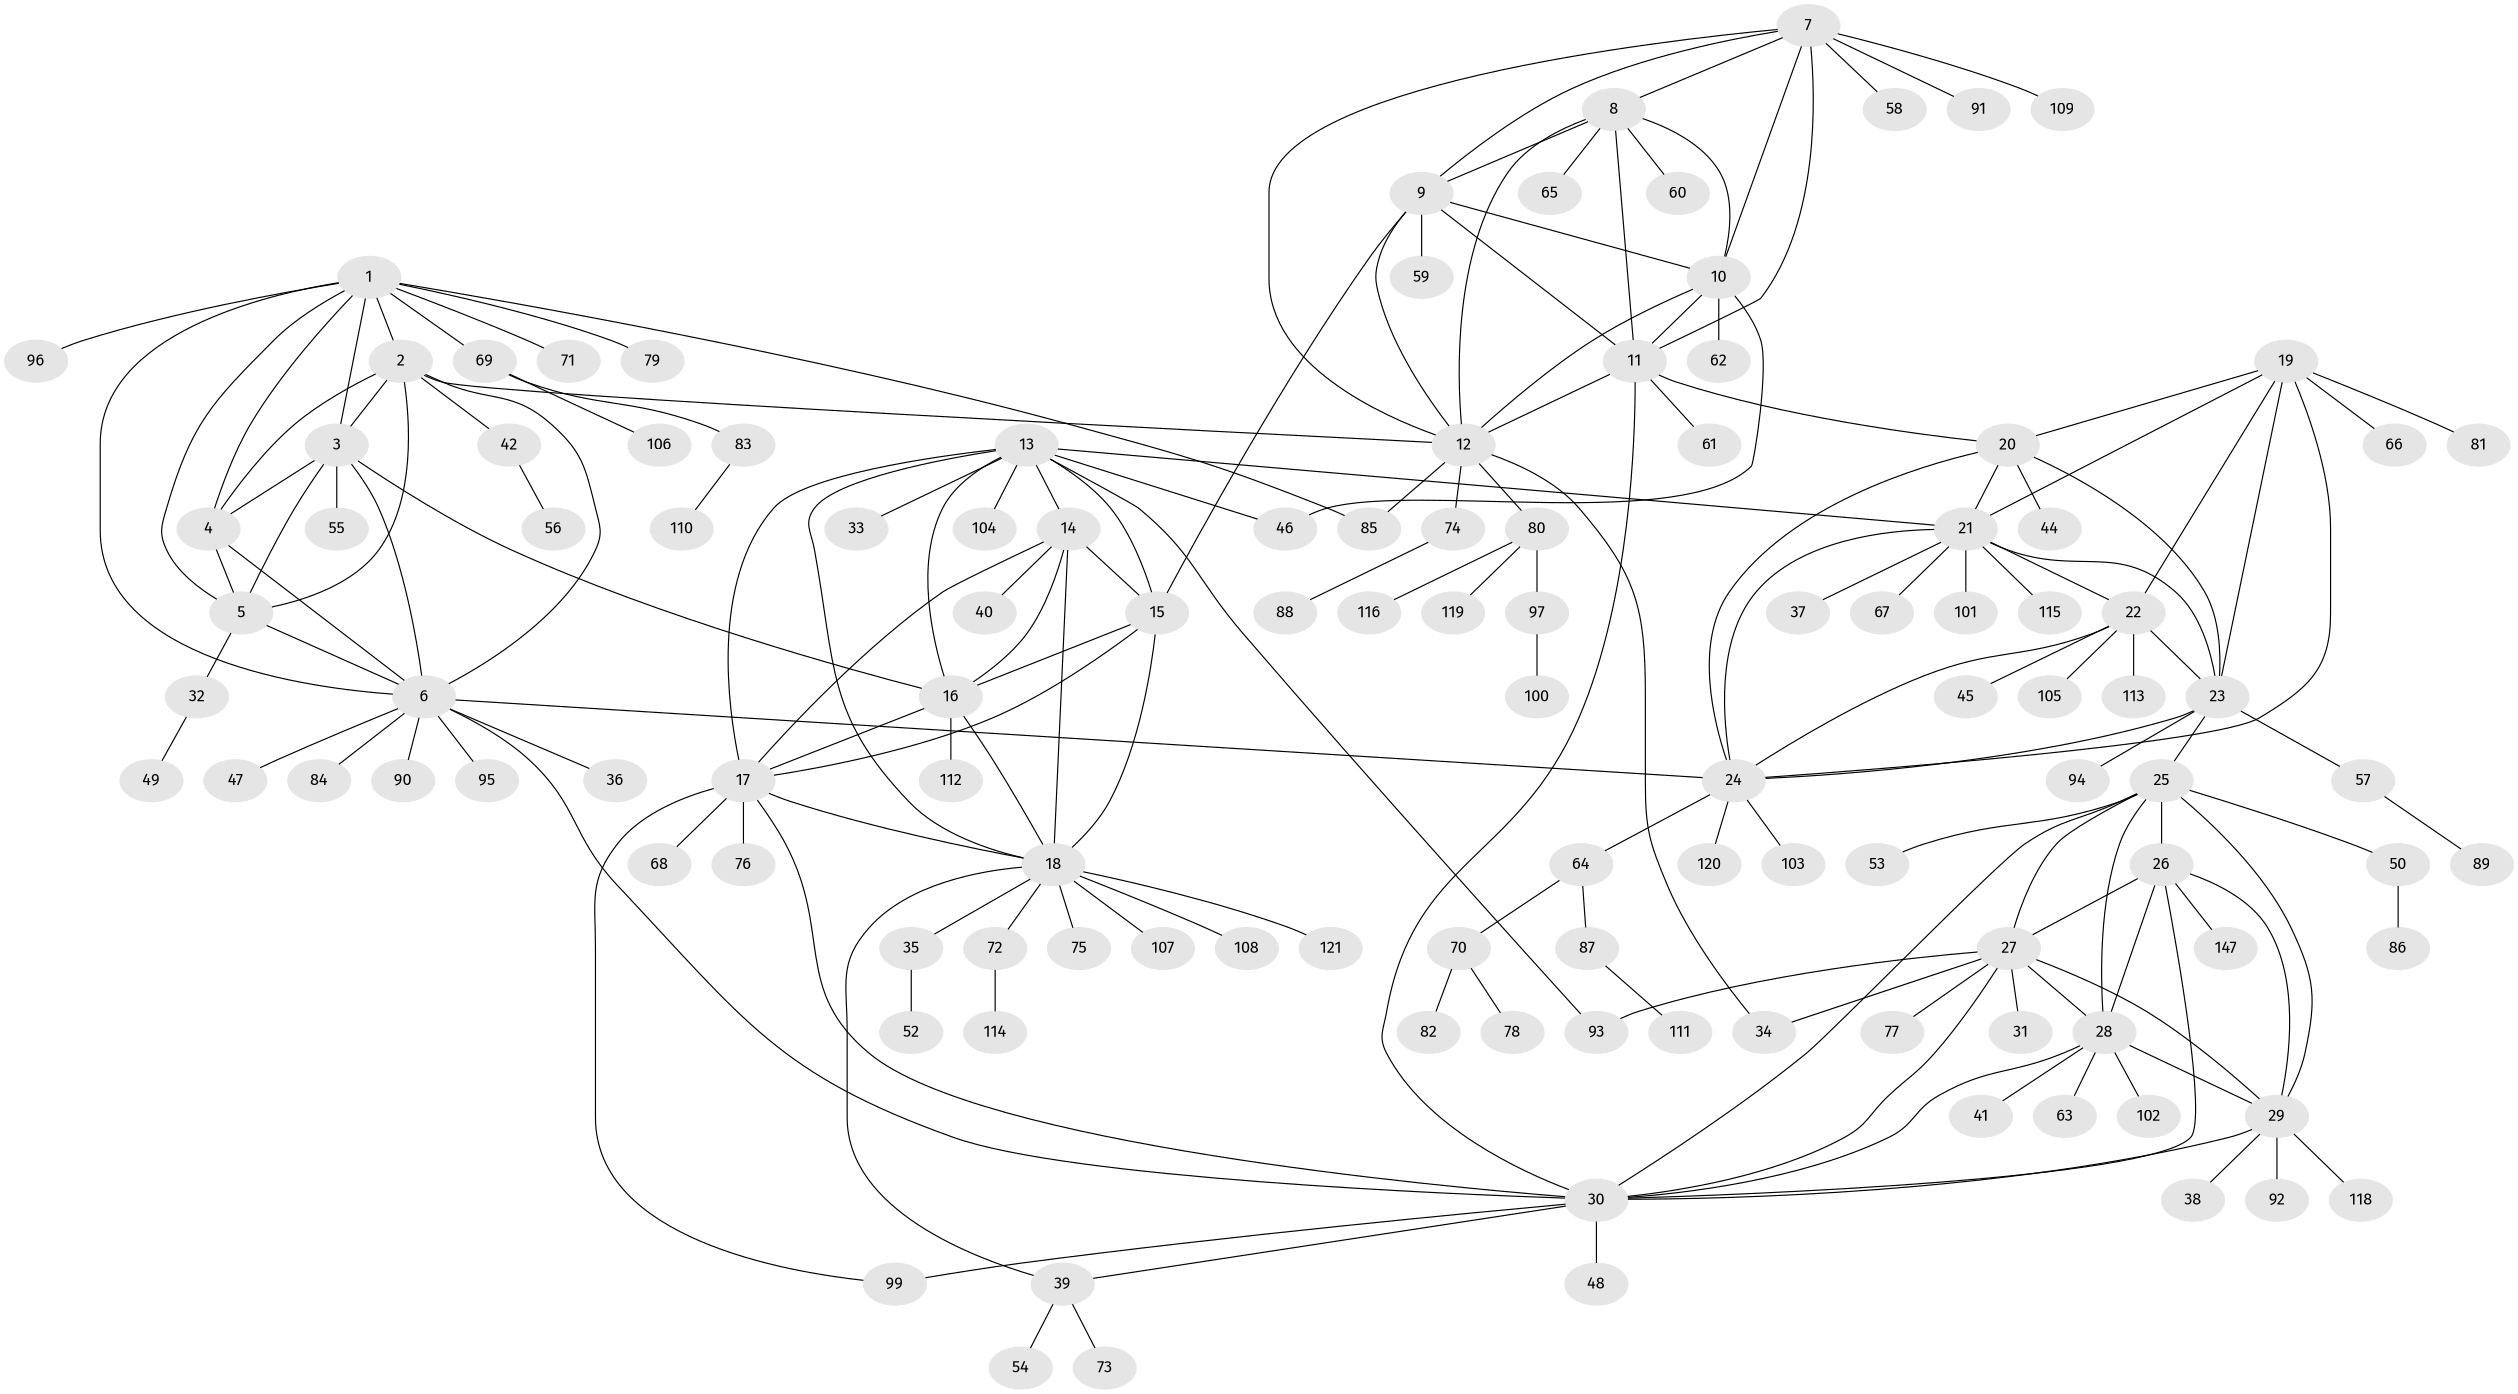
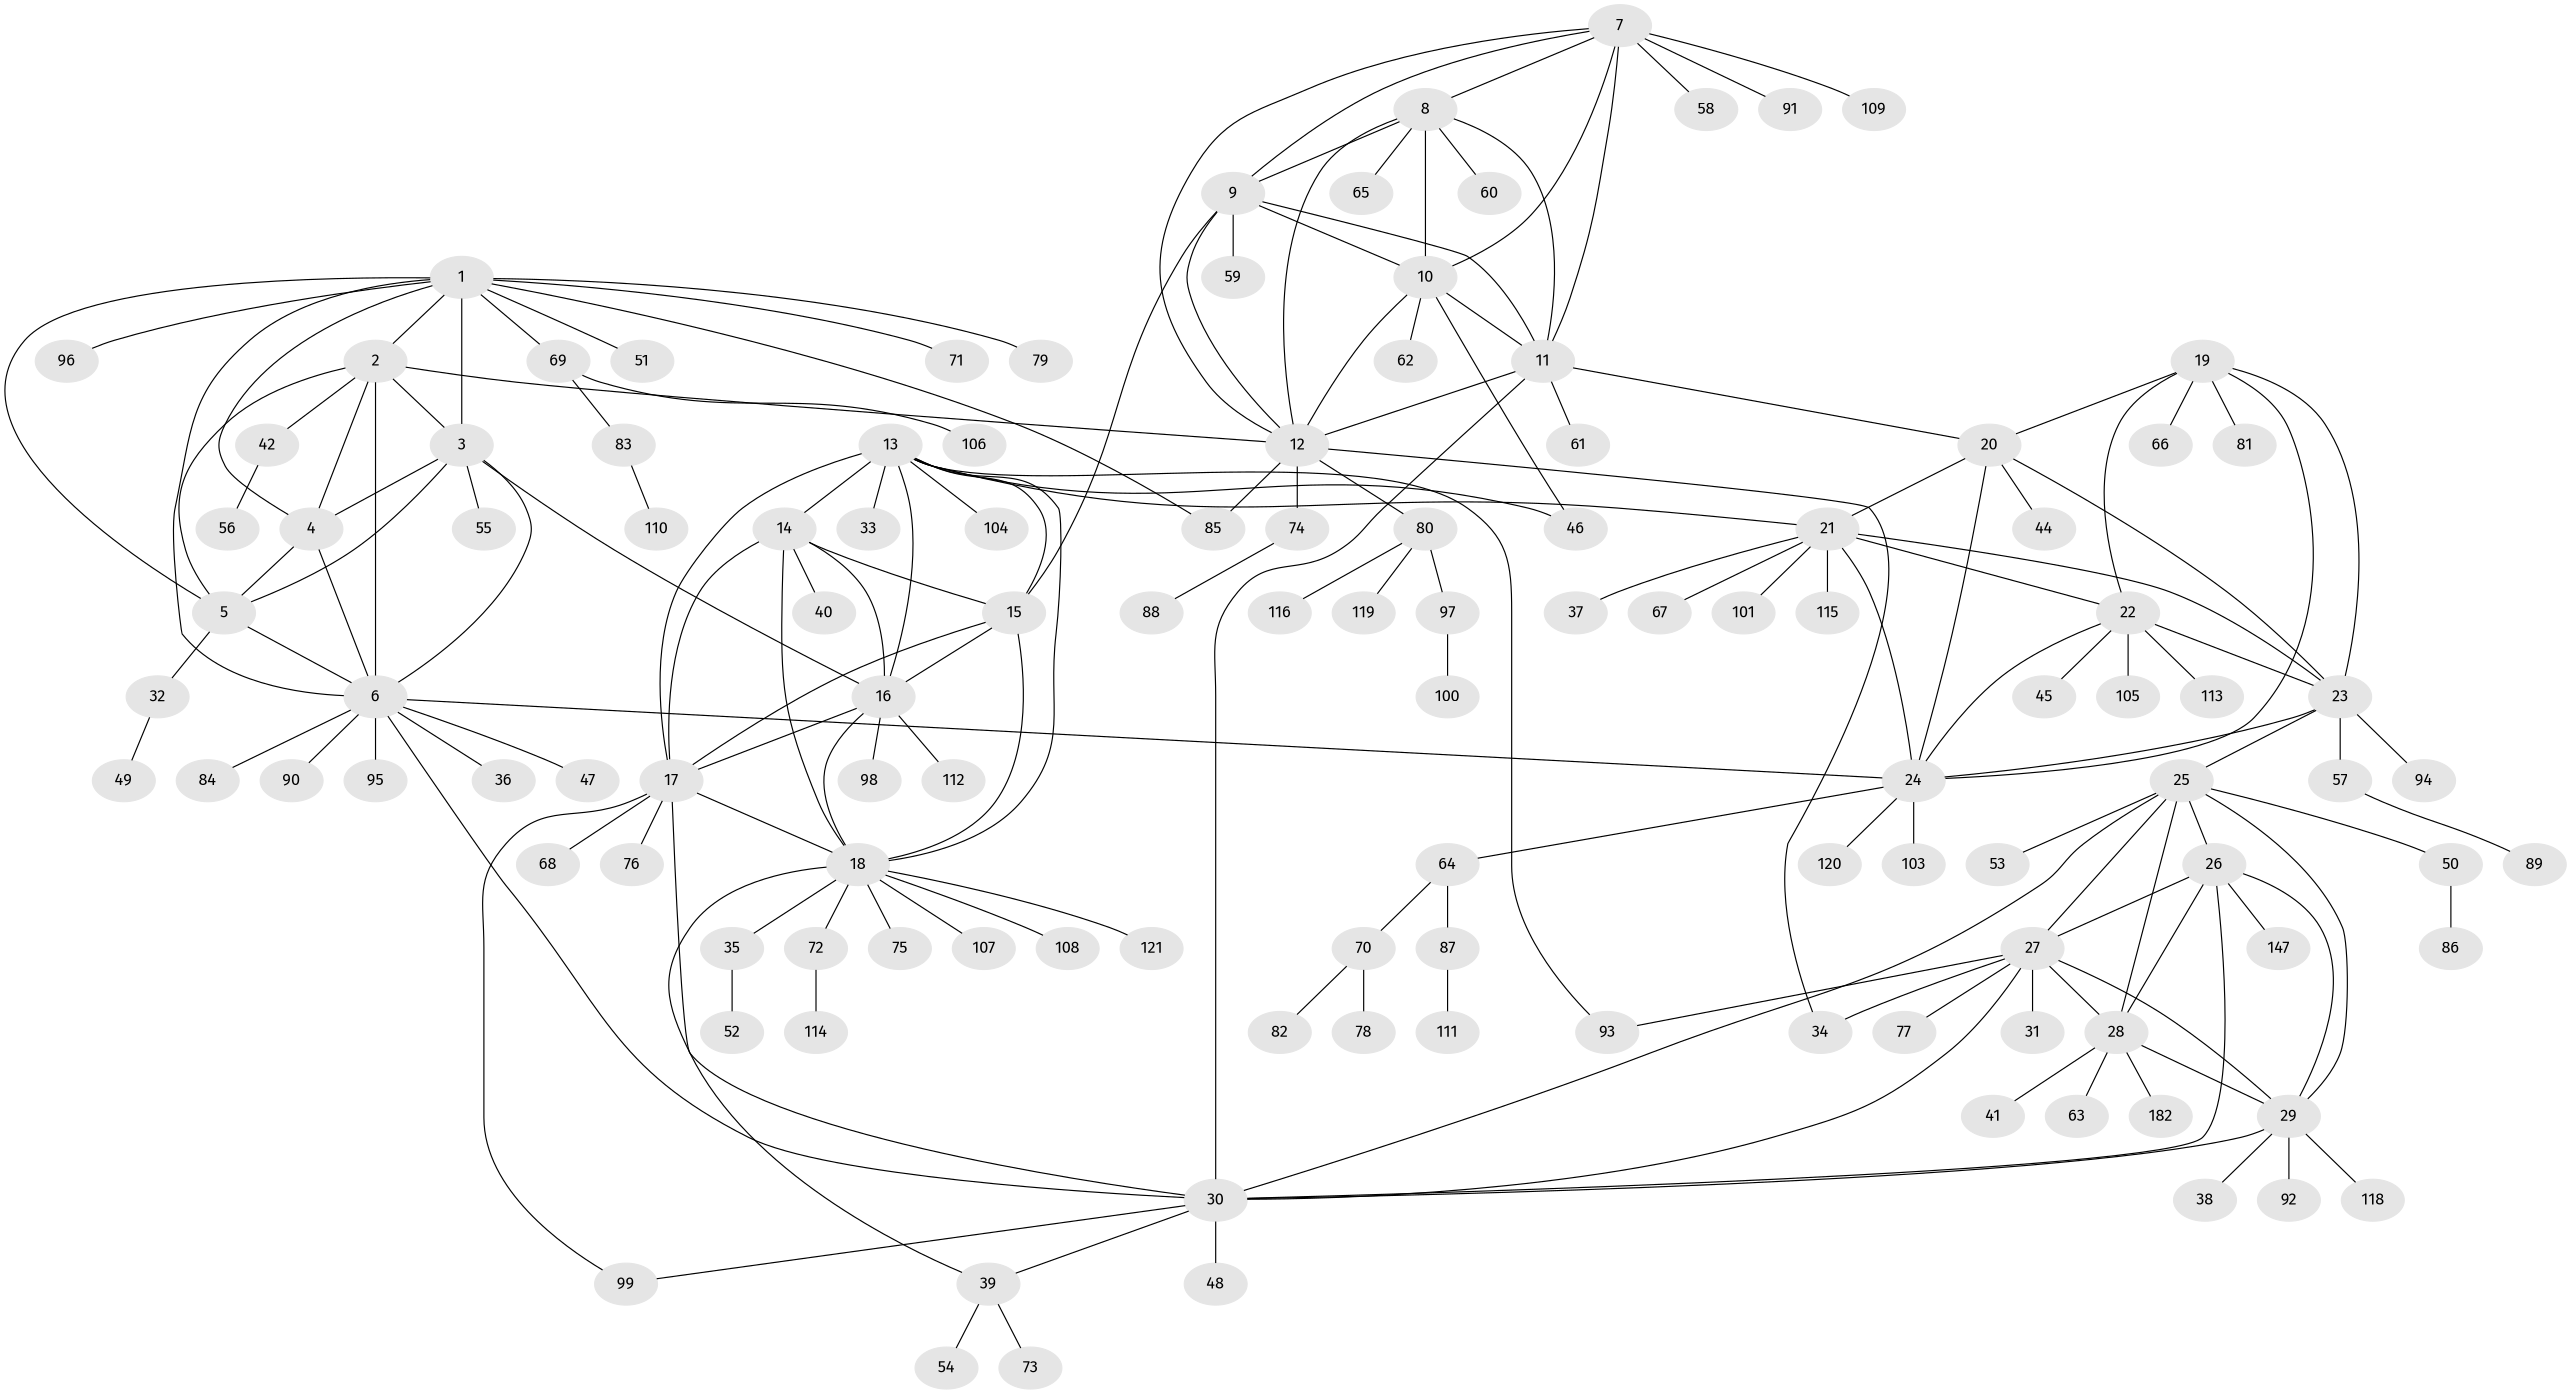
node "51": added
edge "19" -- "21": removed
node "98": added
node "102": label "102" -> "182"
edge "28" -- "30": removed
